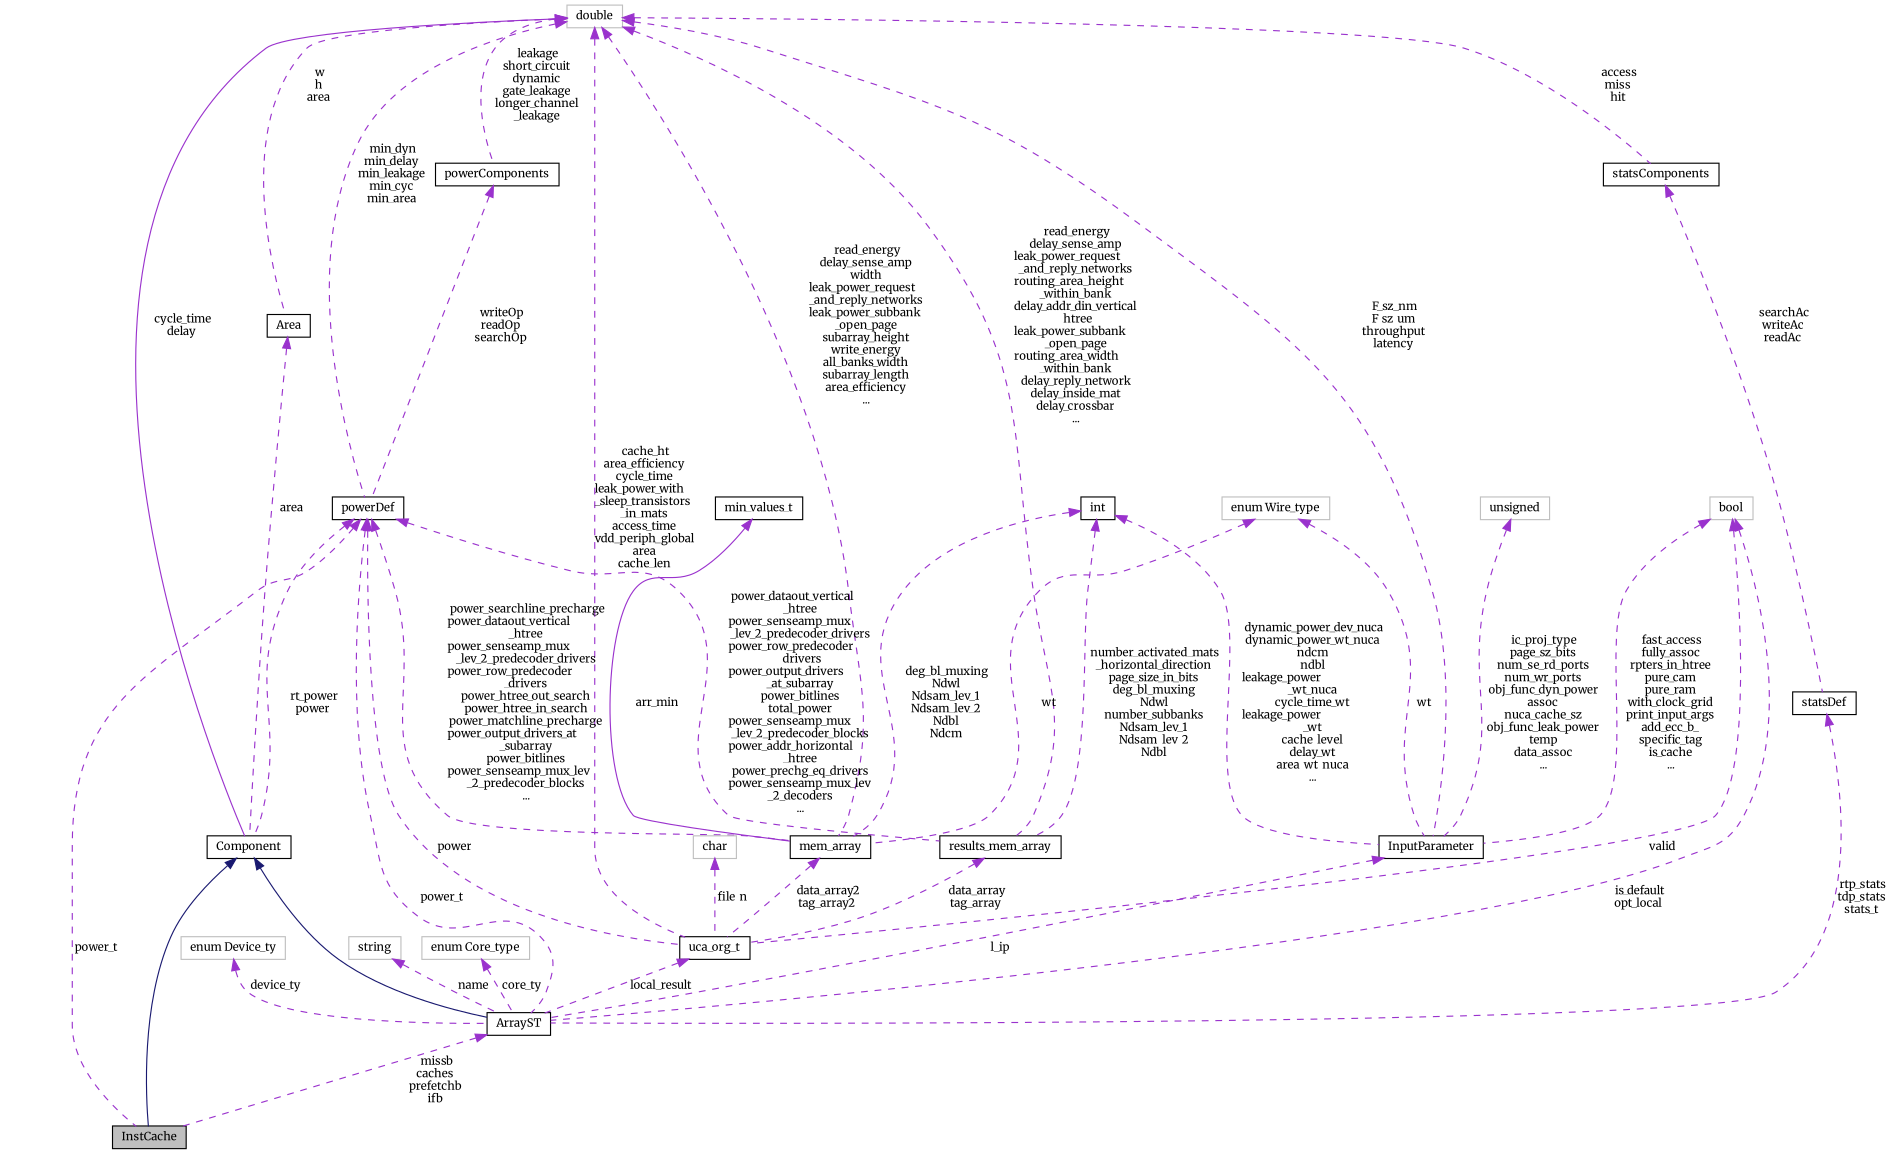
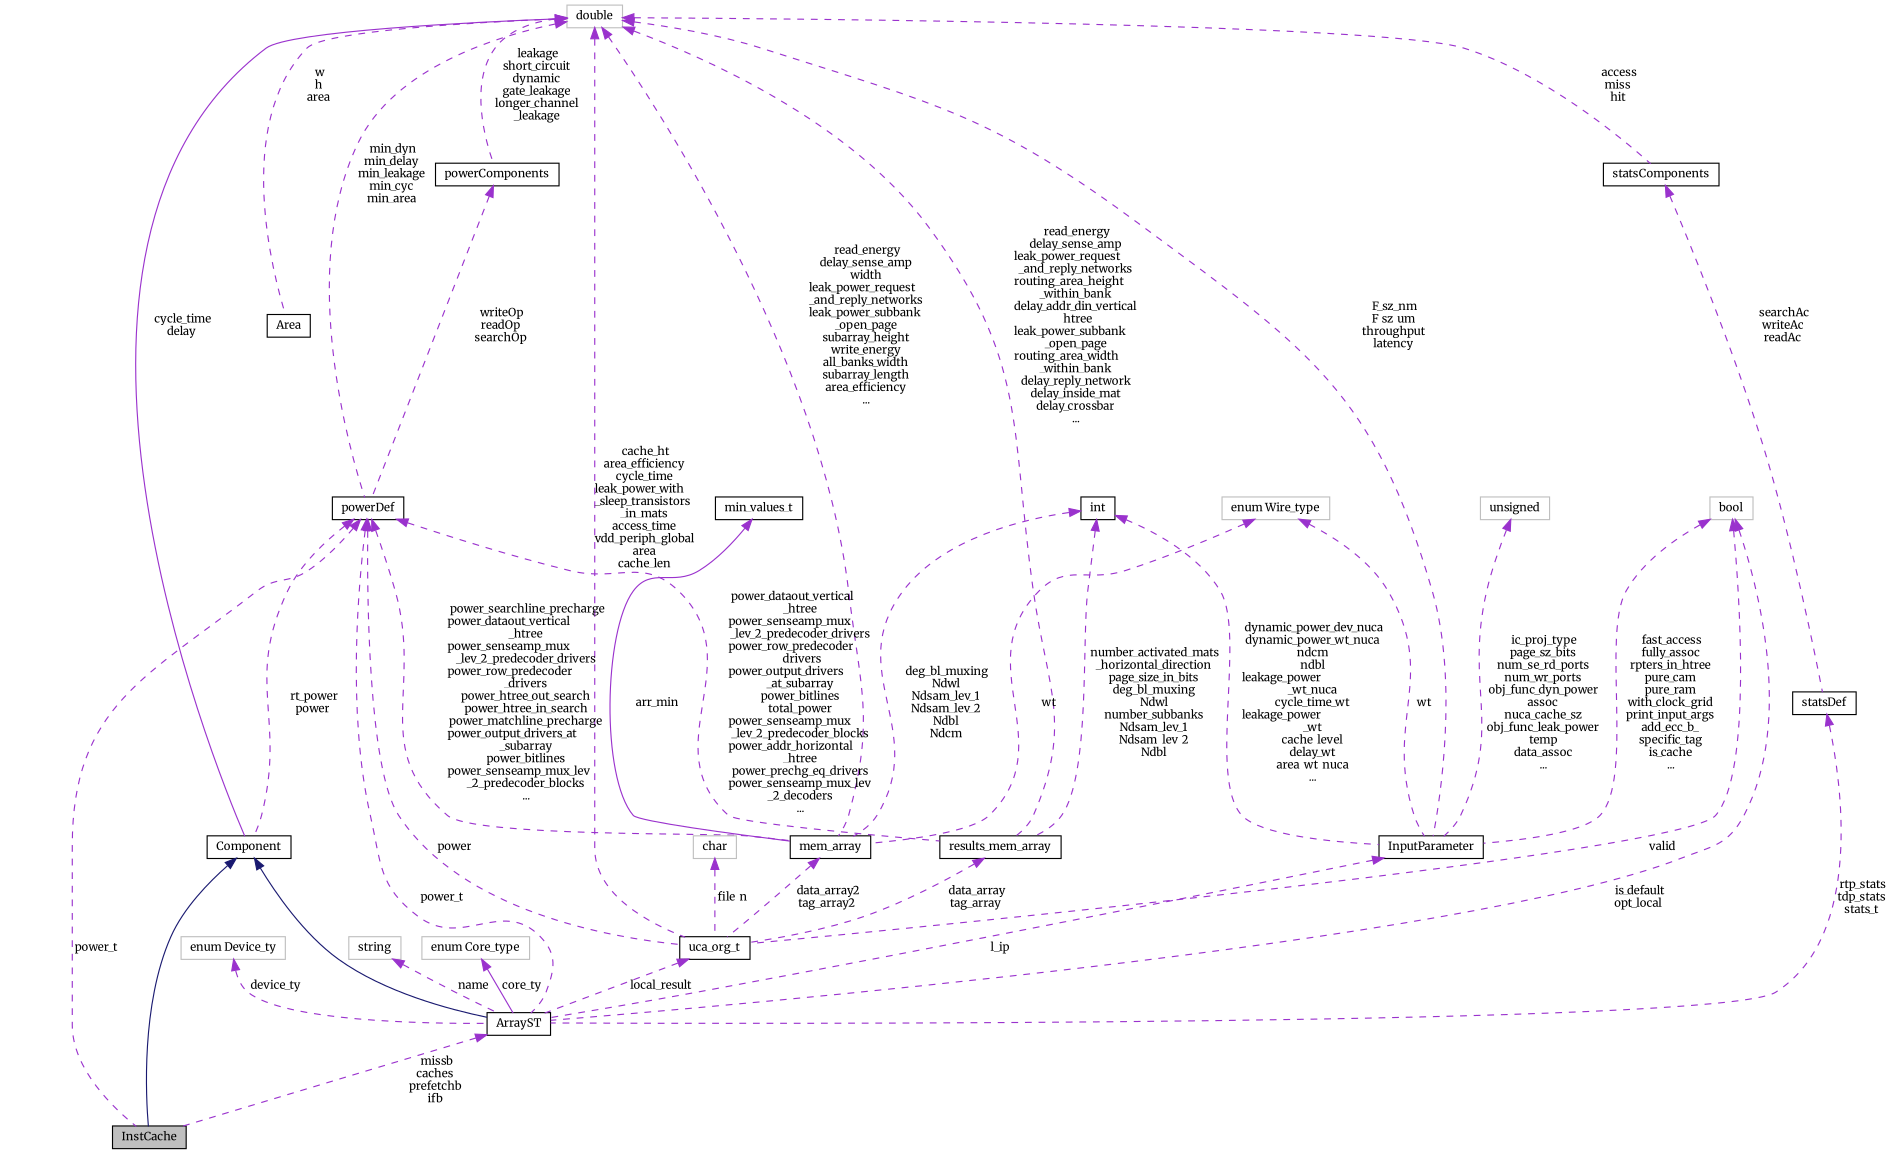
edge "Component" -> "Area": removed, label "area"
edge "ArrayST" -> "enum Core_type": style dashed -> solid
